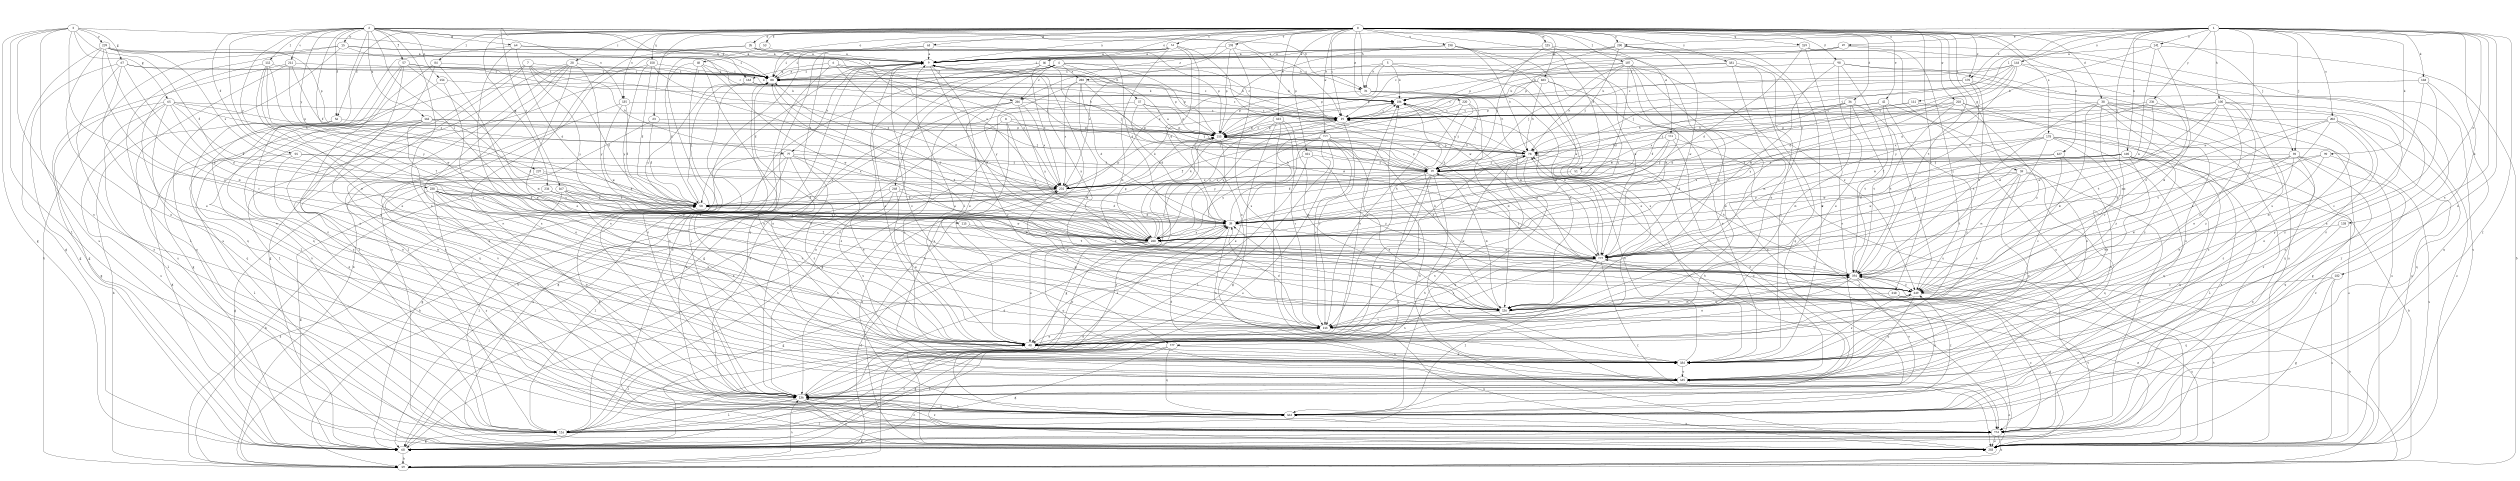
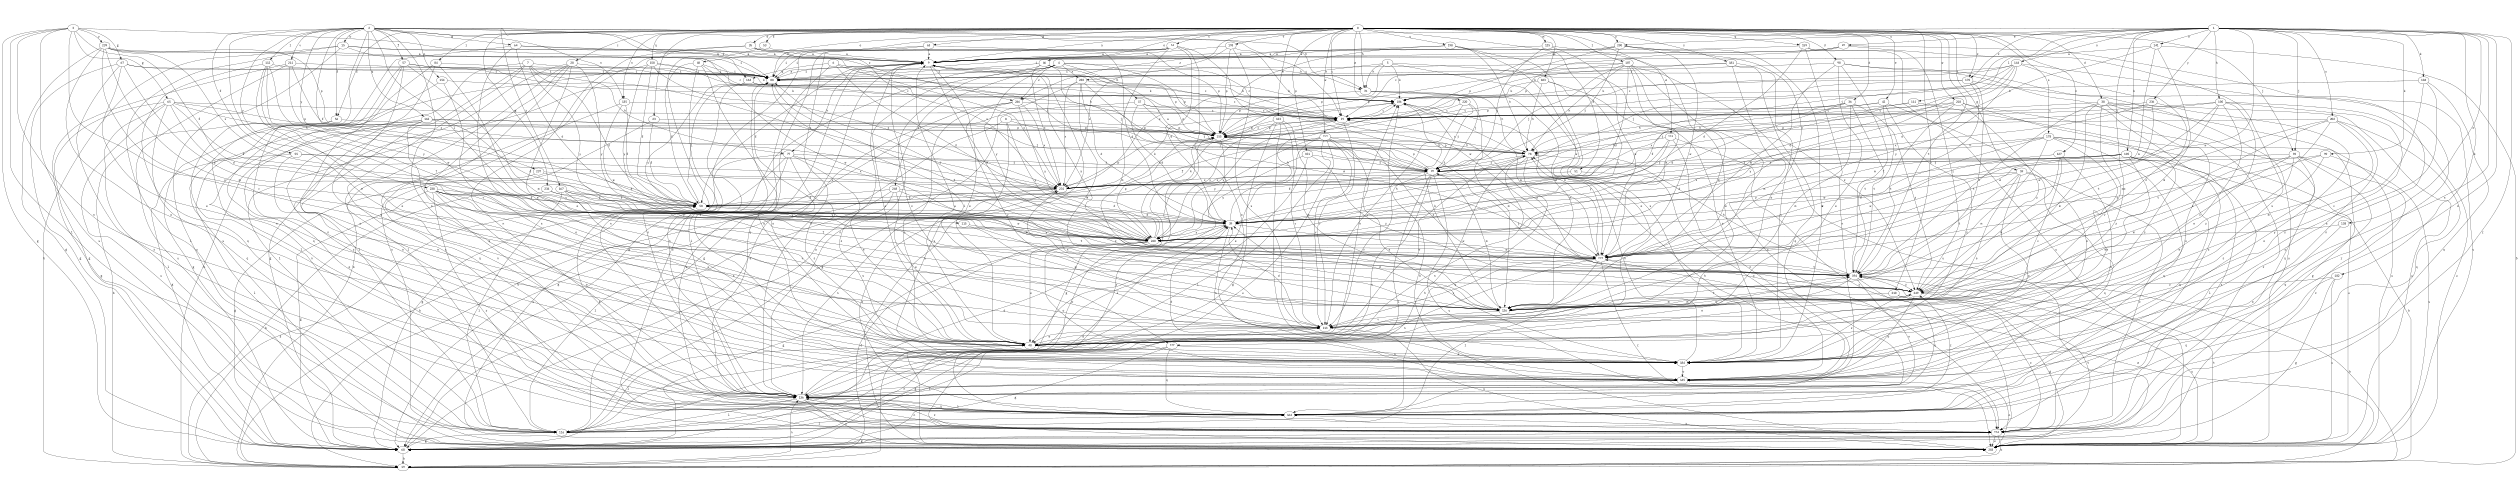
edge "183" -> "29": now "158" -> "29"
edge "127" -> "97": now "127" -> "126"
edge "7" -> "19": added, label "b"
